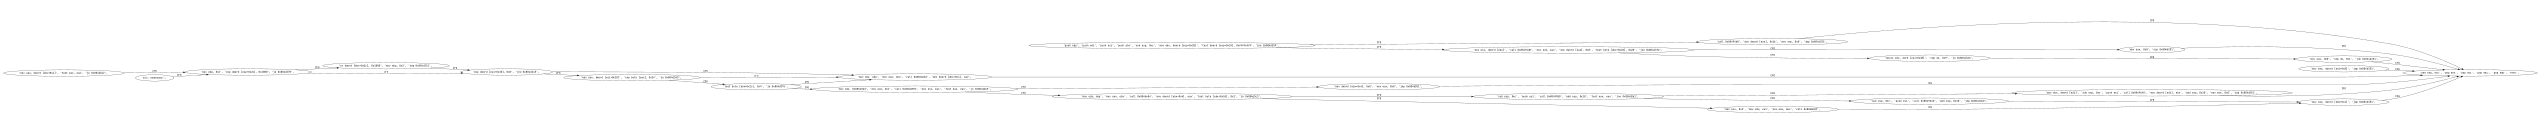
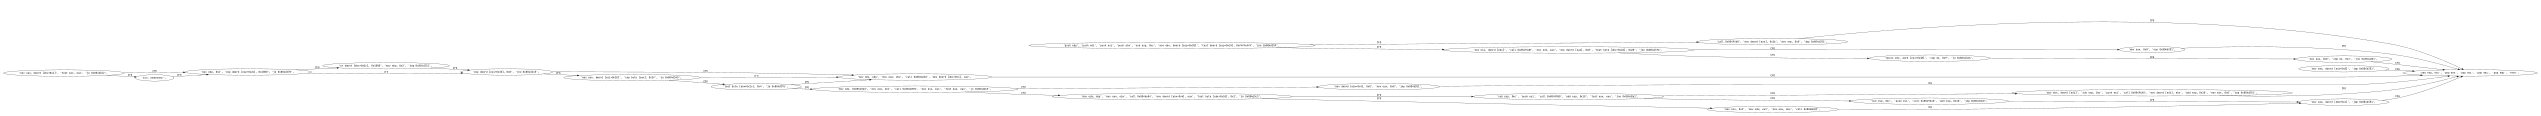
node "'mov eax, 0x0', 'cmp dx, 0x1', 'jne 0x824d351',": label "'mov eax, 0x0', 'cmp dx, 0x1', 'jne 0x824d351'," -> "'mov eax, 0x0', 'cmp dx, 0x1', 'jne 0x804d351',"
edge "'mov eax, dword [ebx+0x4]', 'test eax, eax', 'je 0x804d322'," -> "'call 0x804b8d7',": added, label "CFG"
